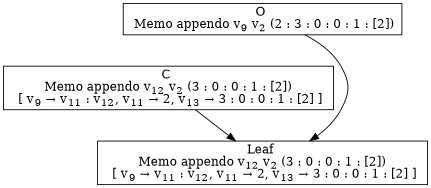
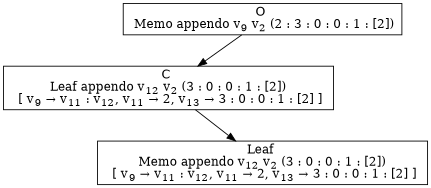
edge "O" -> "Leaf": now "O" -> "C"
node "C": text "Memo appendo v" -> "Leaf appendo v"
